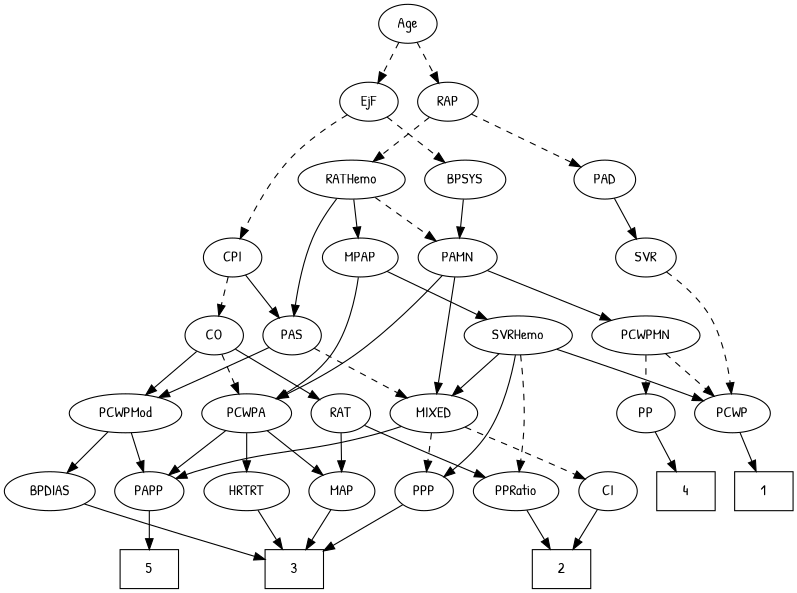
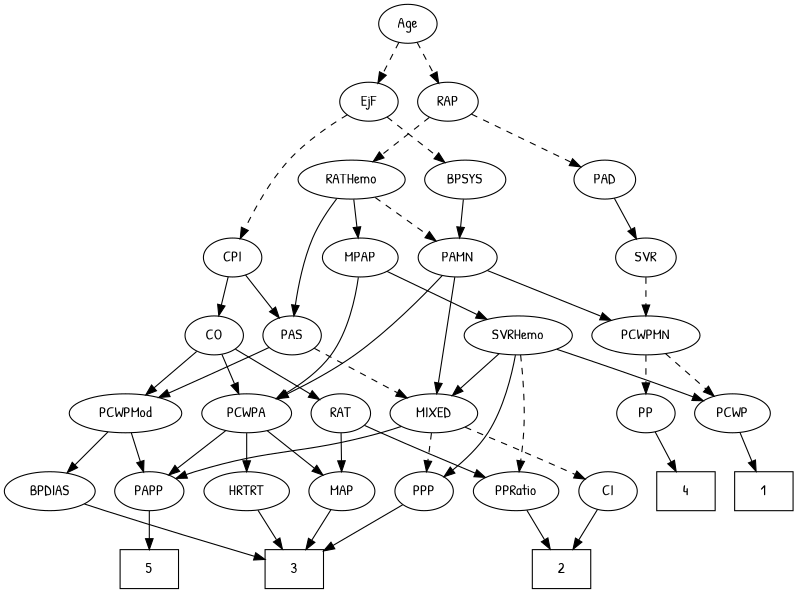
edge "CPI" -> "CO": style dashed -> solid
edge "SVR" -> "PCWP": now "SVR" -> "PCWPMN"
edge "CO" -> "PCWPA": style dashed -> solid
